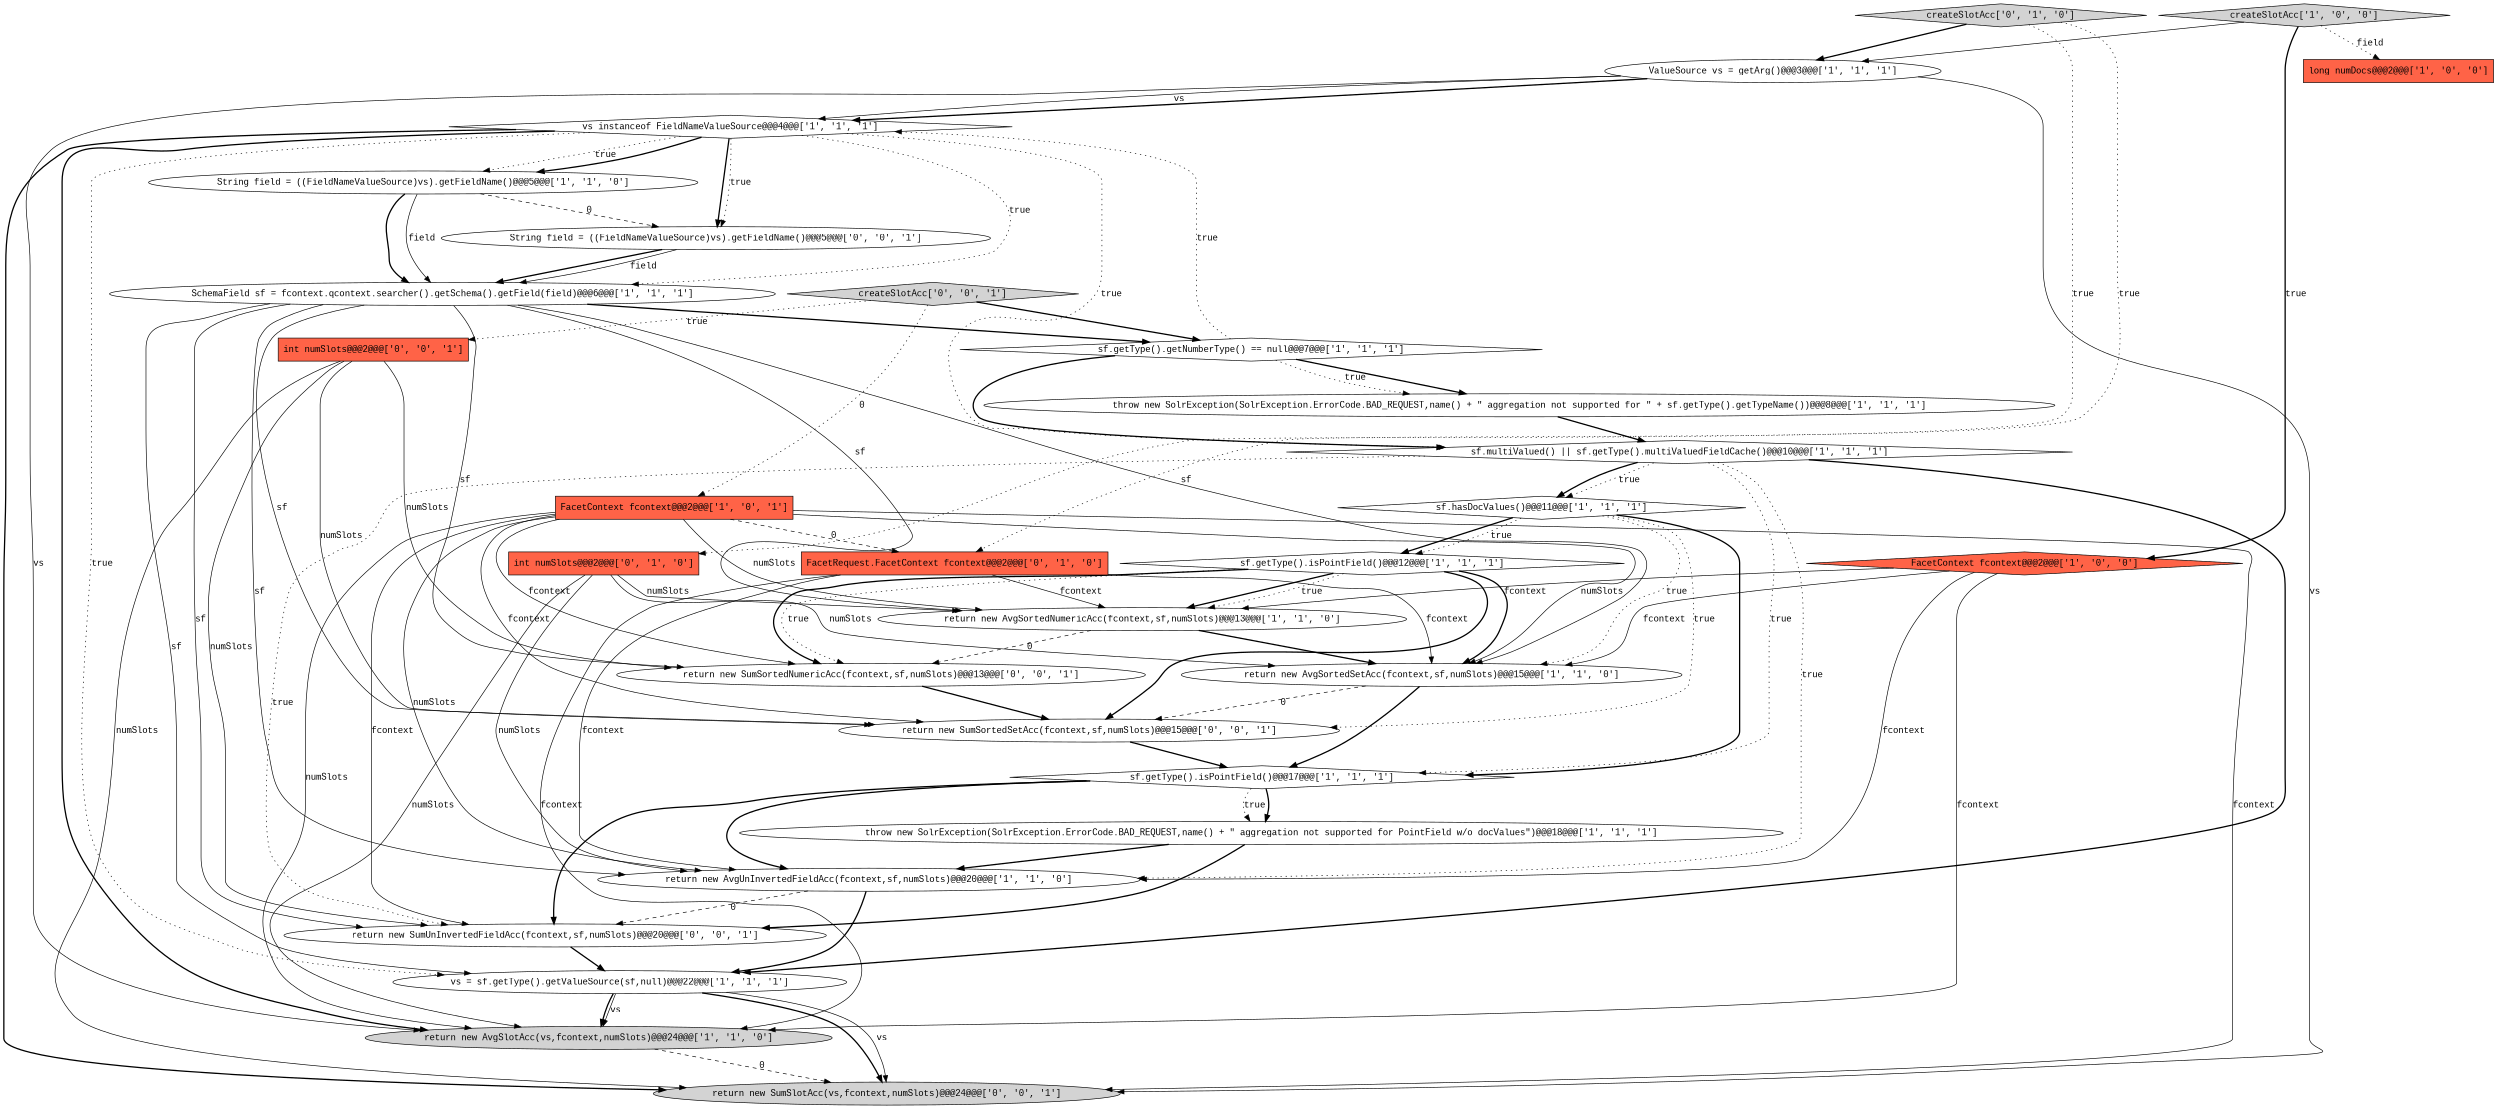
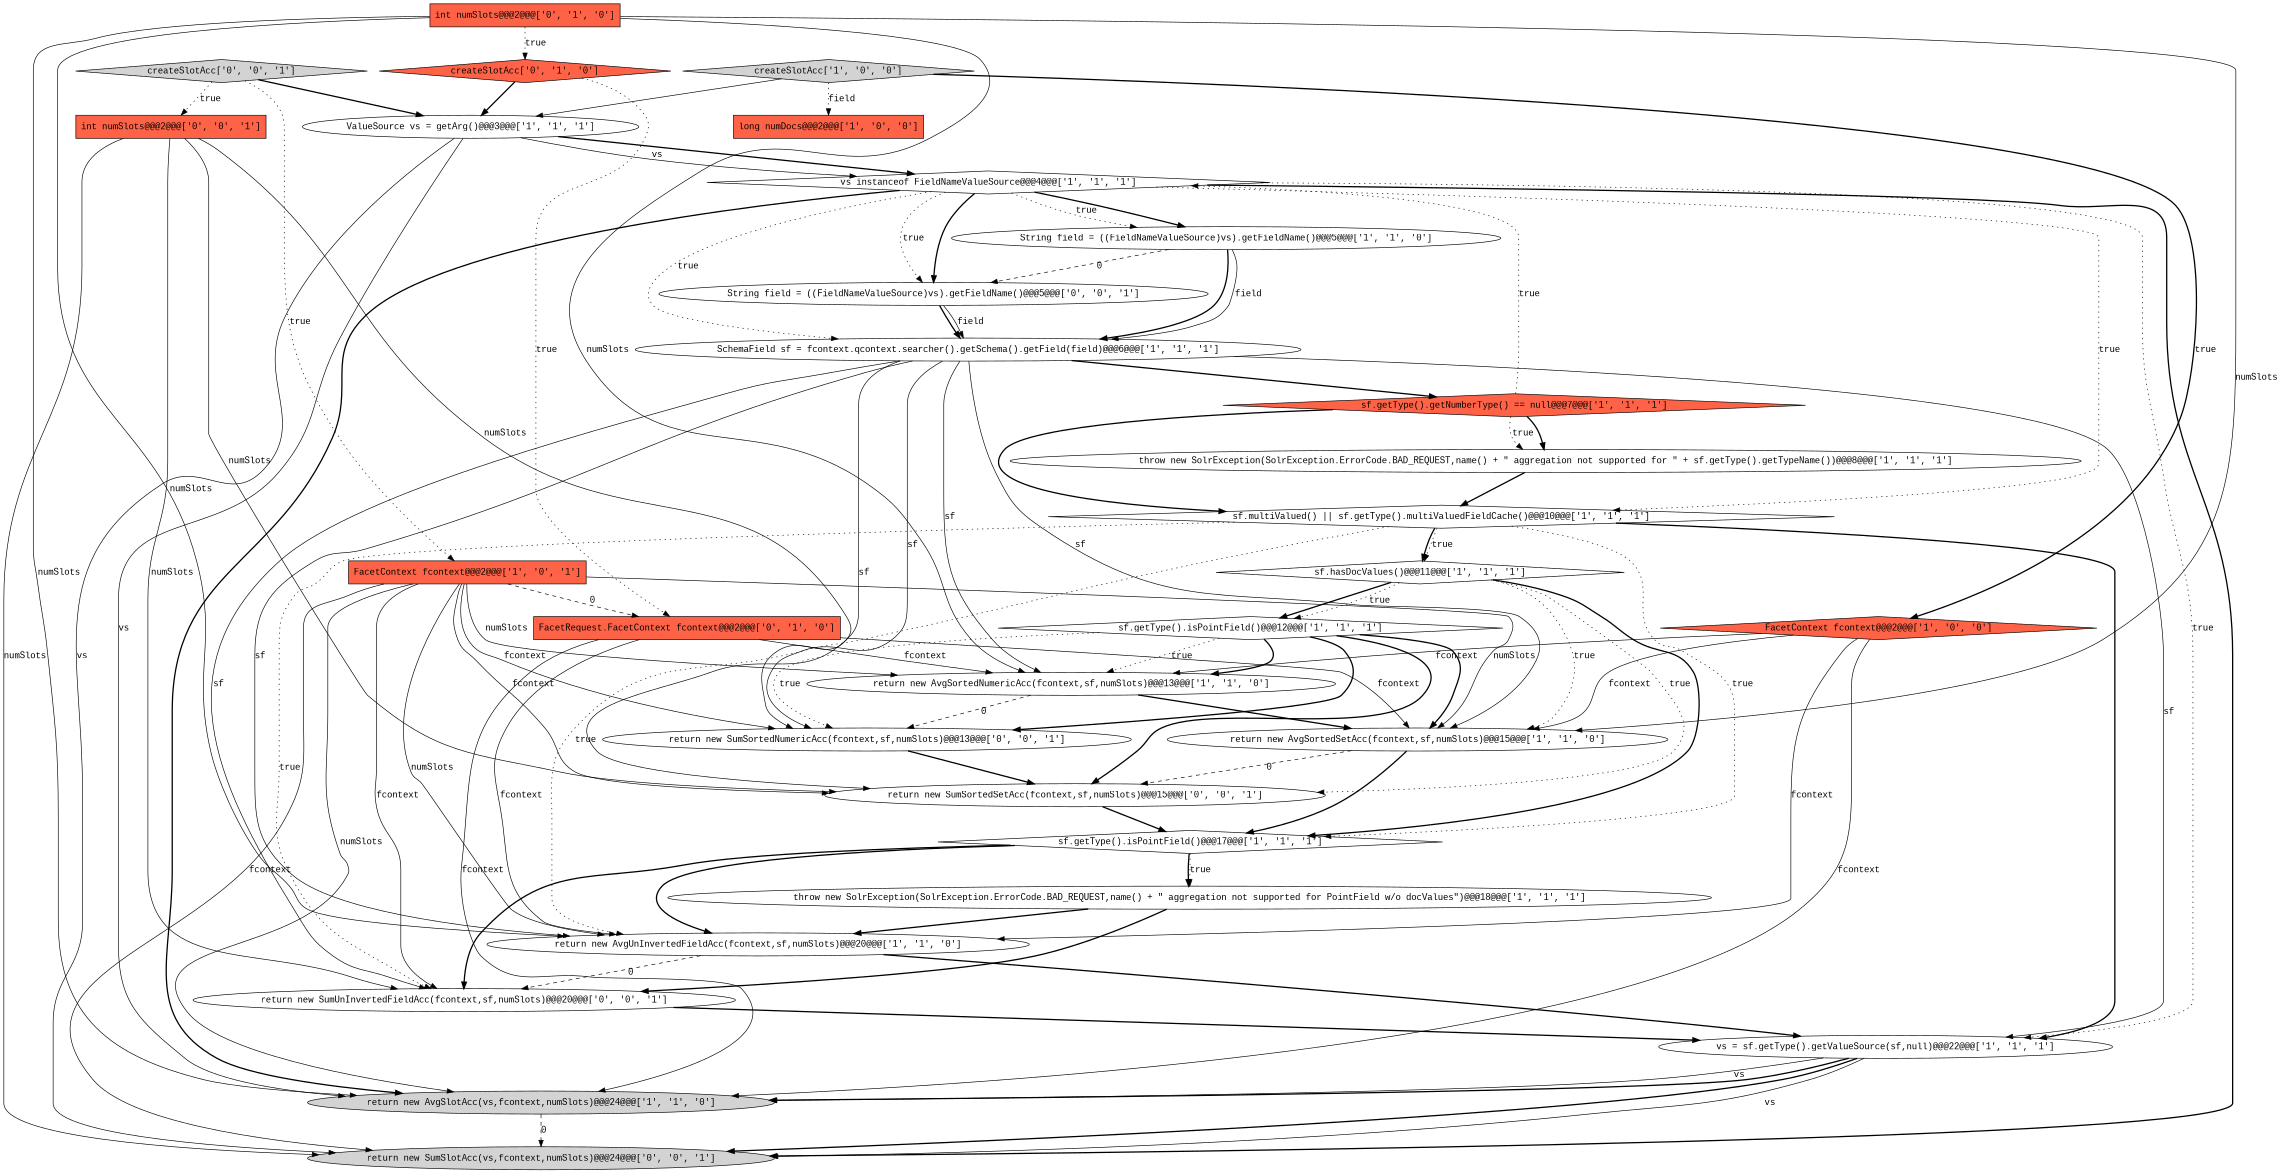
node "createSlotAcc['0', '1', '0']": fillcolor lightgray -> tomato
edge "createSlotAcc['0', '0', '1']" -> "sf.getType().getNumberType() == null@@@7@@@['1', '1', '1']": now "createSlotAcc['0', '0', '1']" -> "ValueSource vs = getArg()@@@3@@@['1', '1', '1']"
node "sf.getType().getNumberType() == null@@@7@@@['1', '1', '1']": fillcolor white -> tomato
edge "createSlotAcc['0', '0', '1']" -> "FacetContext fcontext@@@2@@@['1', '0', '1']": label "0" -> "true"
edge "createSlotAcc['0', '1', '0']" -> "int numSlots@@@2@@@['0', '1', '0']": reversed
